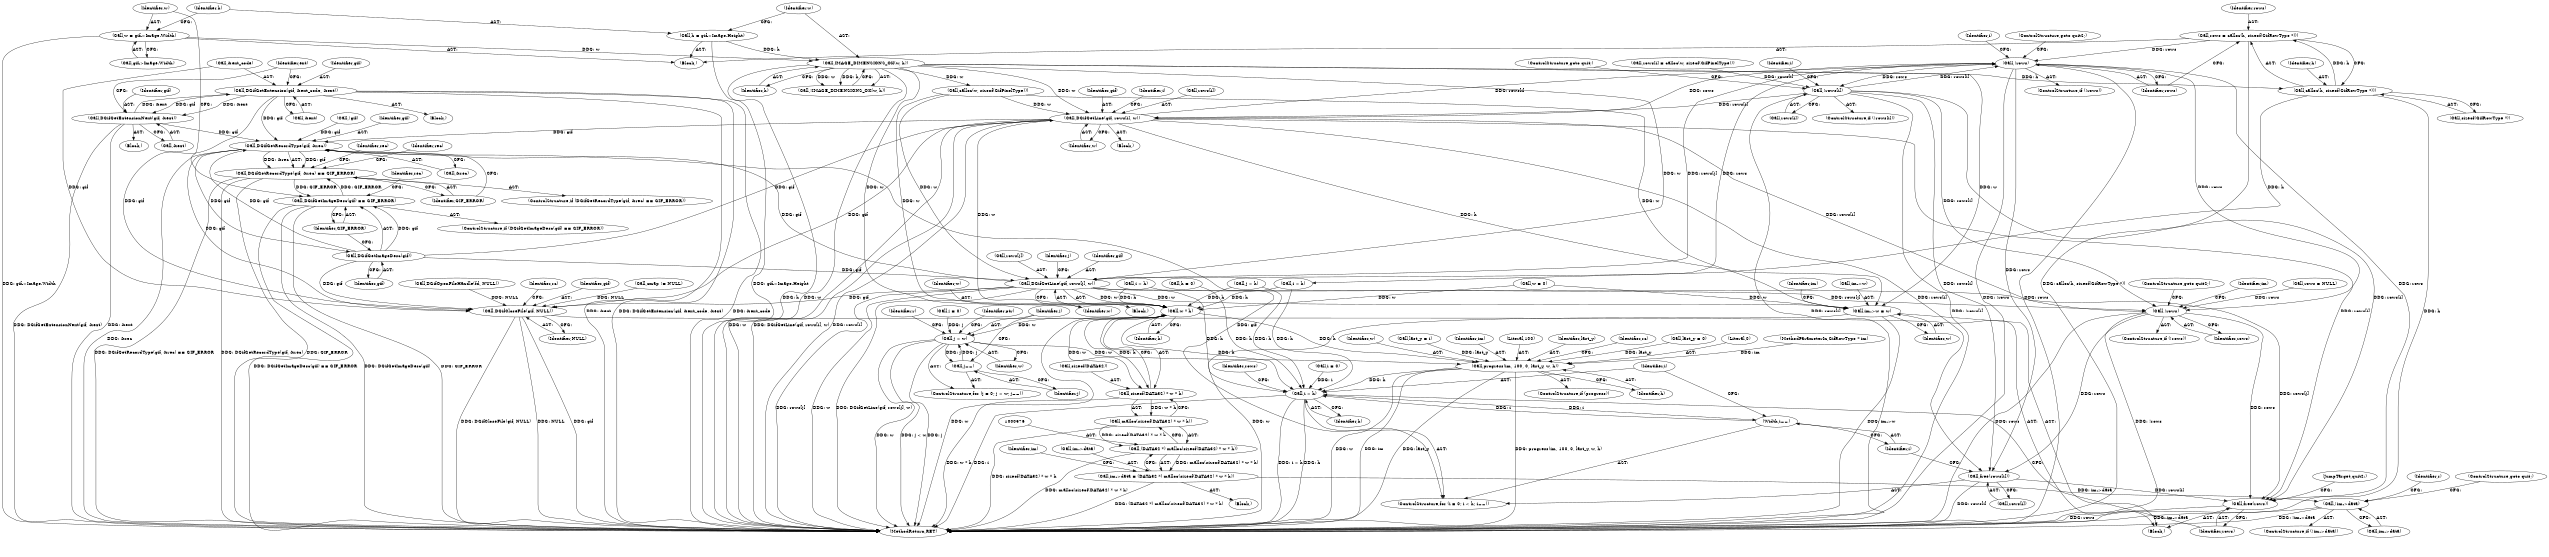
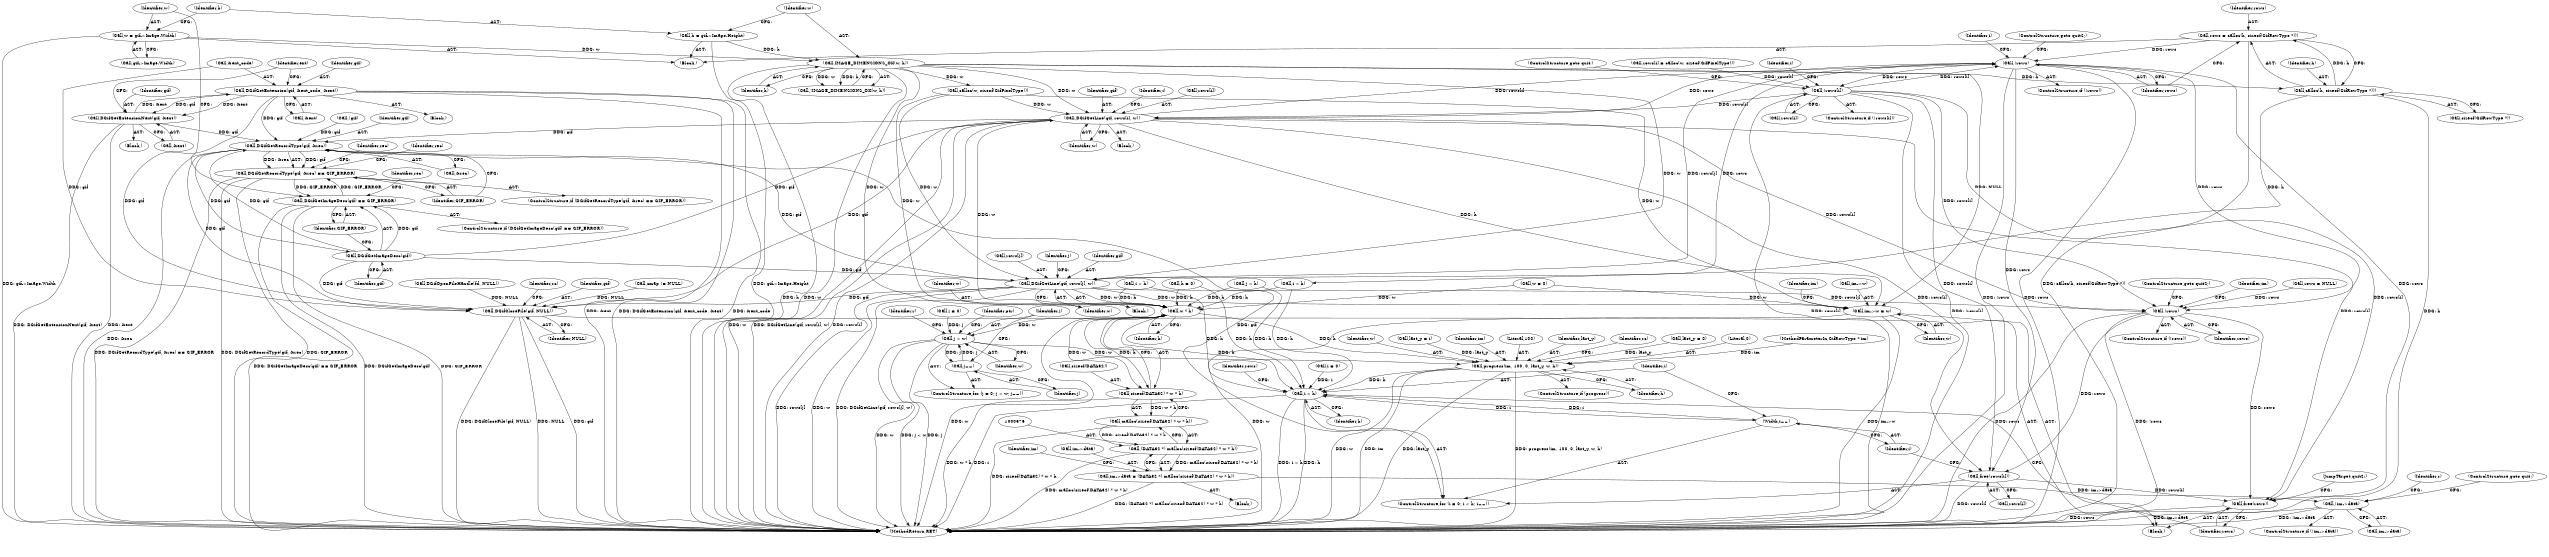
edge "(Call,IMAGE_DIMENSIONS_OK(w, h))" -> "(Call,im->w = w)": label "DDG: w" -> "DDG: NULL"
edge "(Call,DGifGetLine(gif, rows[j], w))" -> "(Call,free(rows))": removed, label "DDG: rows[j]"
edge "(Call,h = 0)" -> "(Call,w * h)": added, label "DDG: h"
